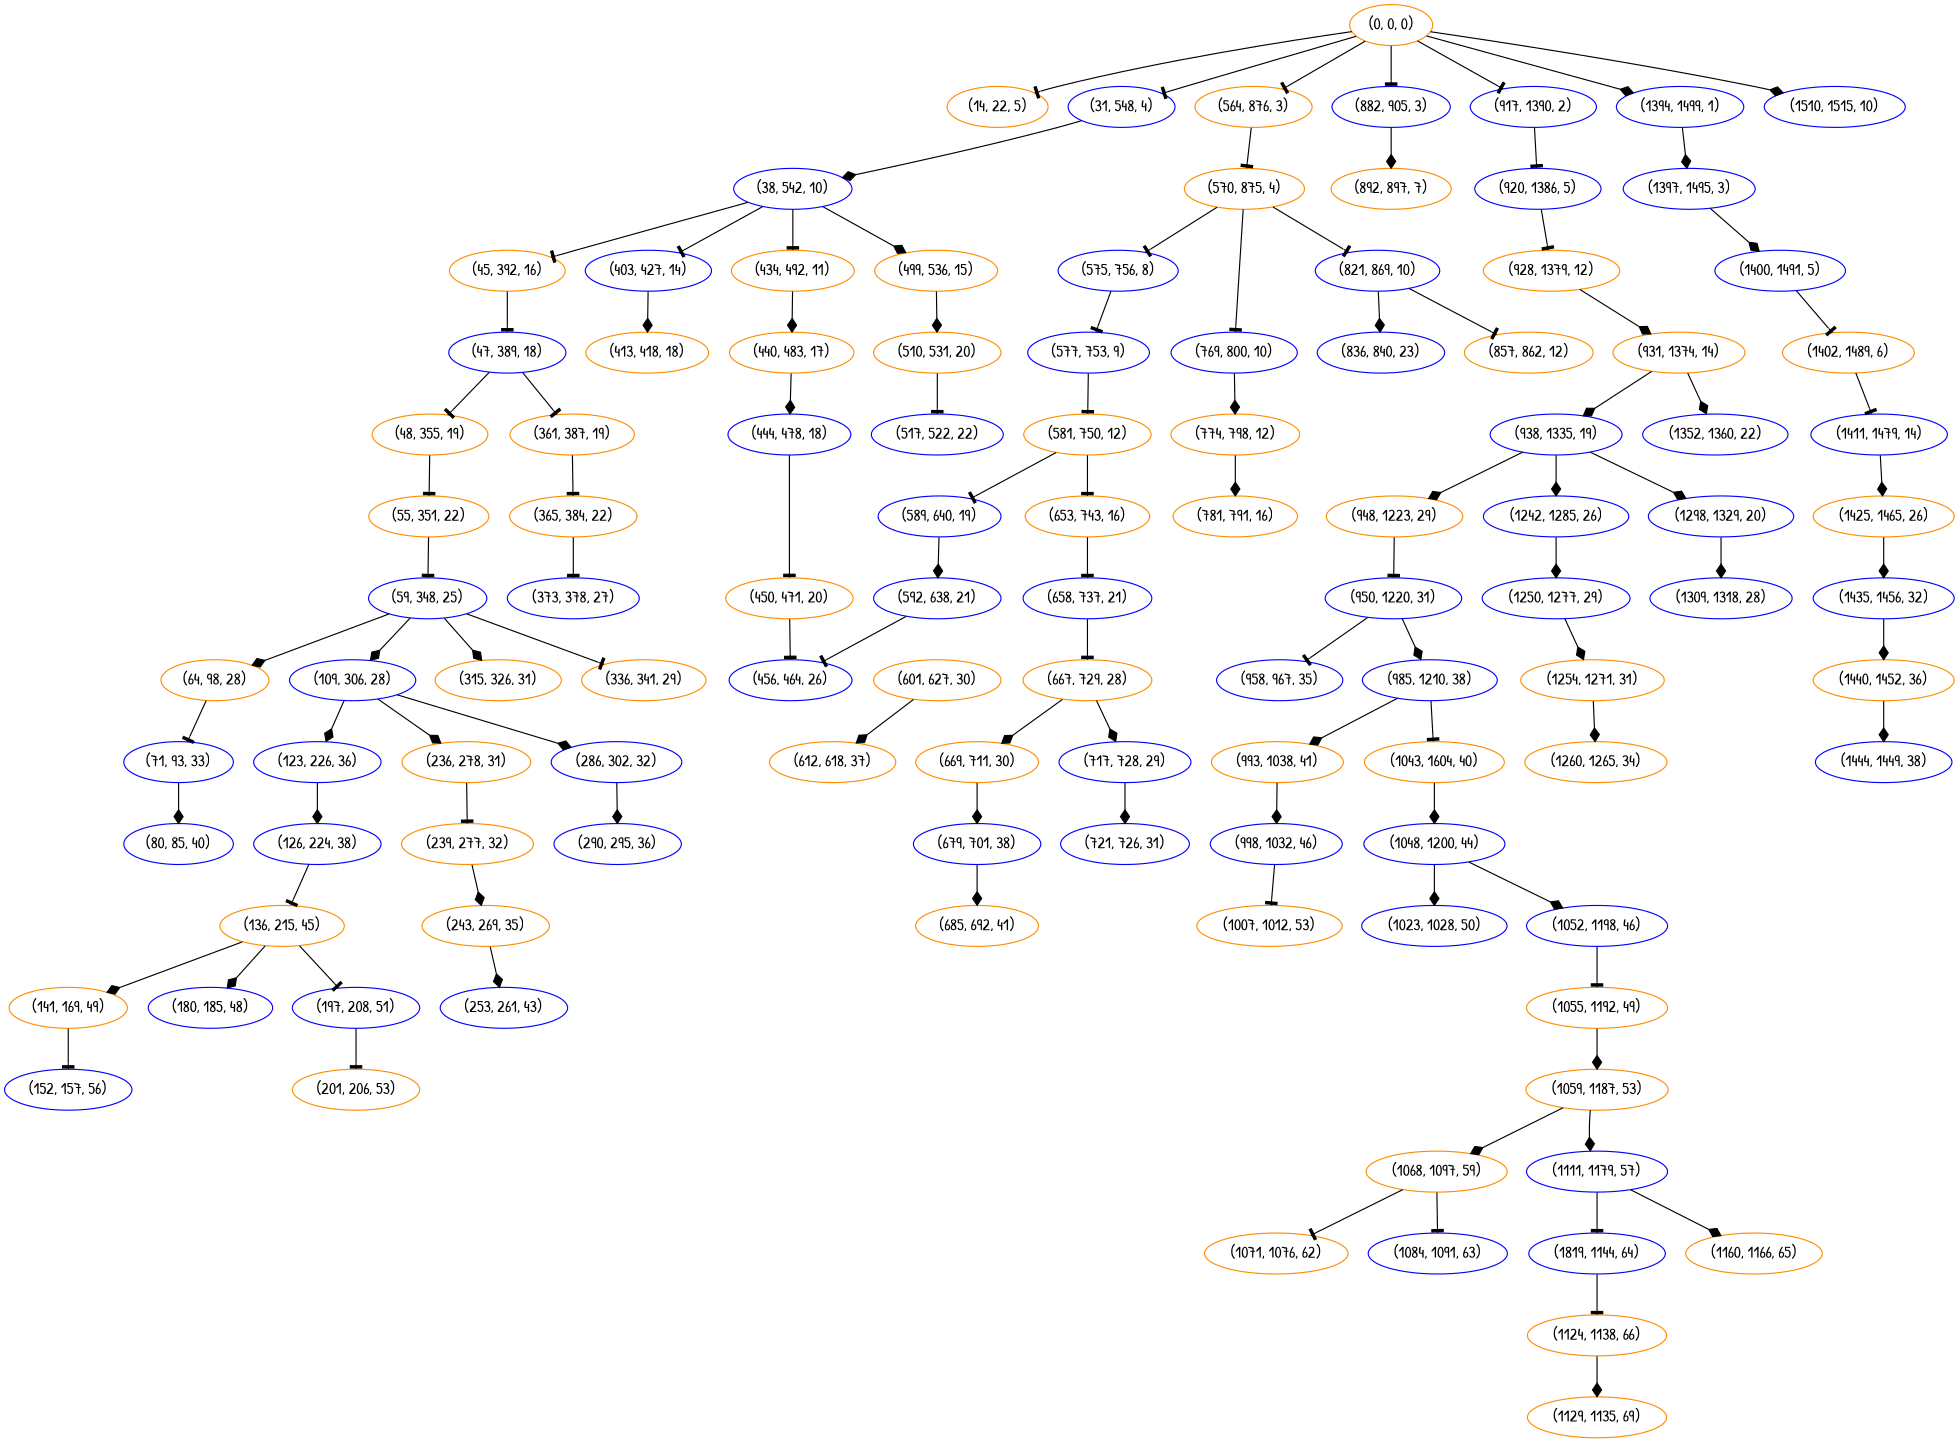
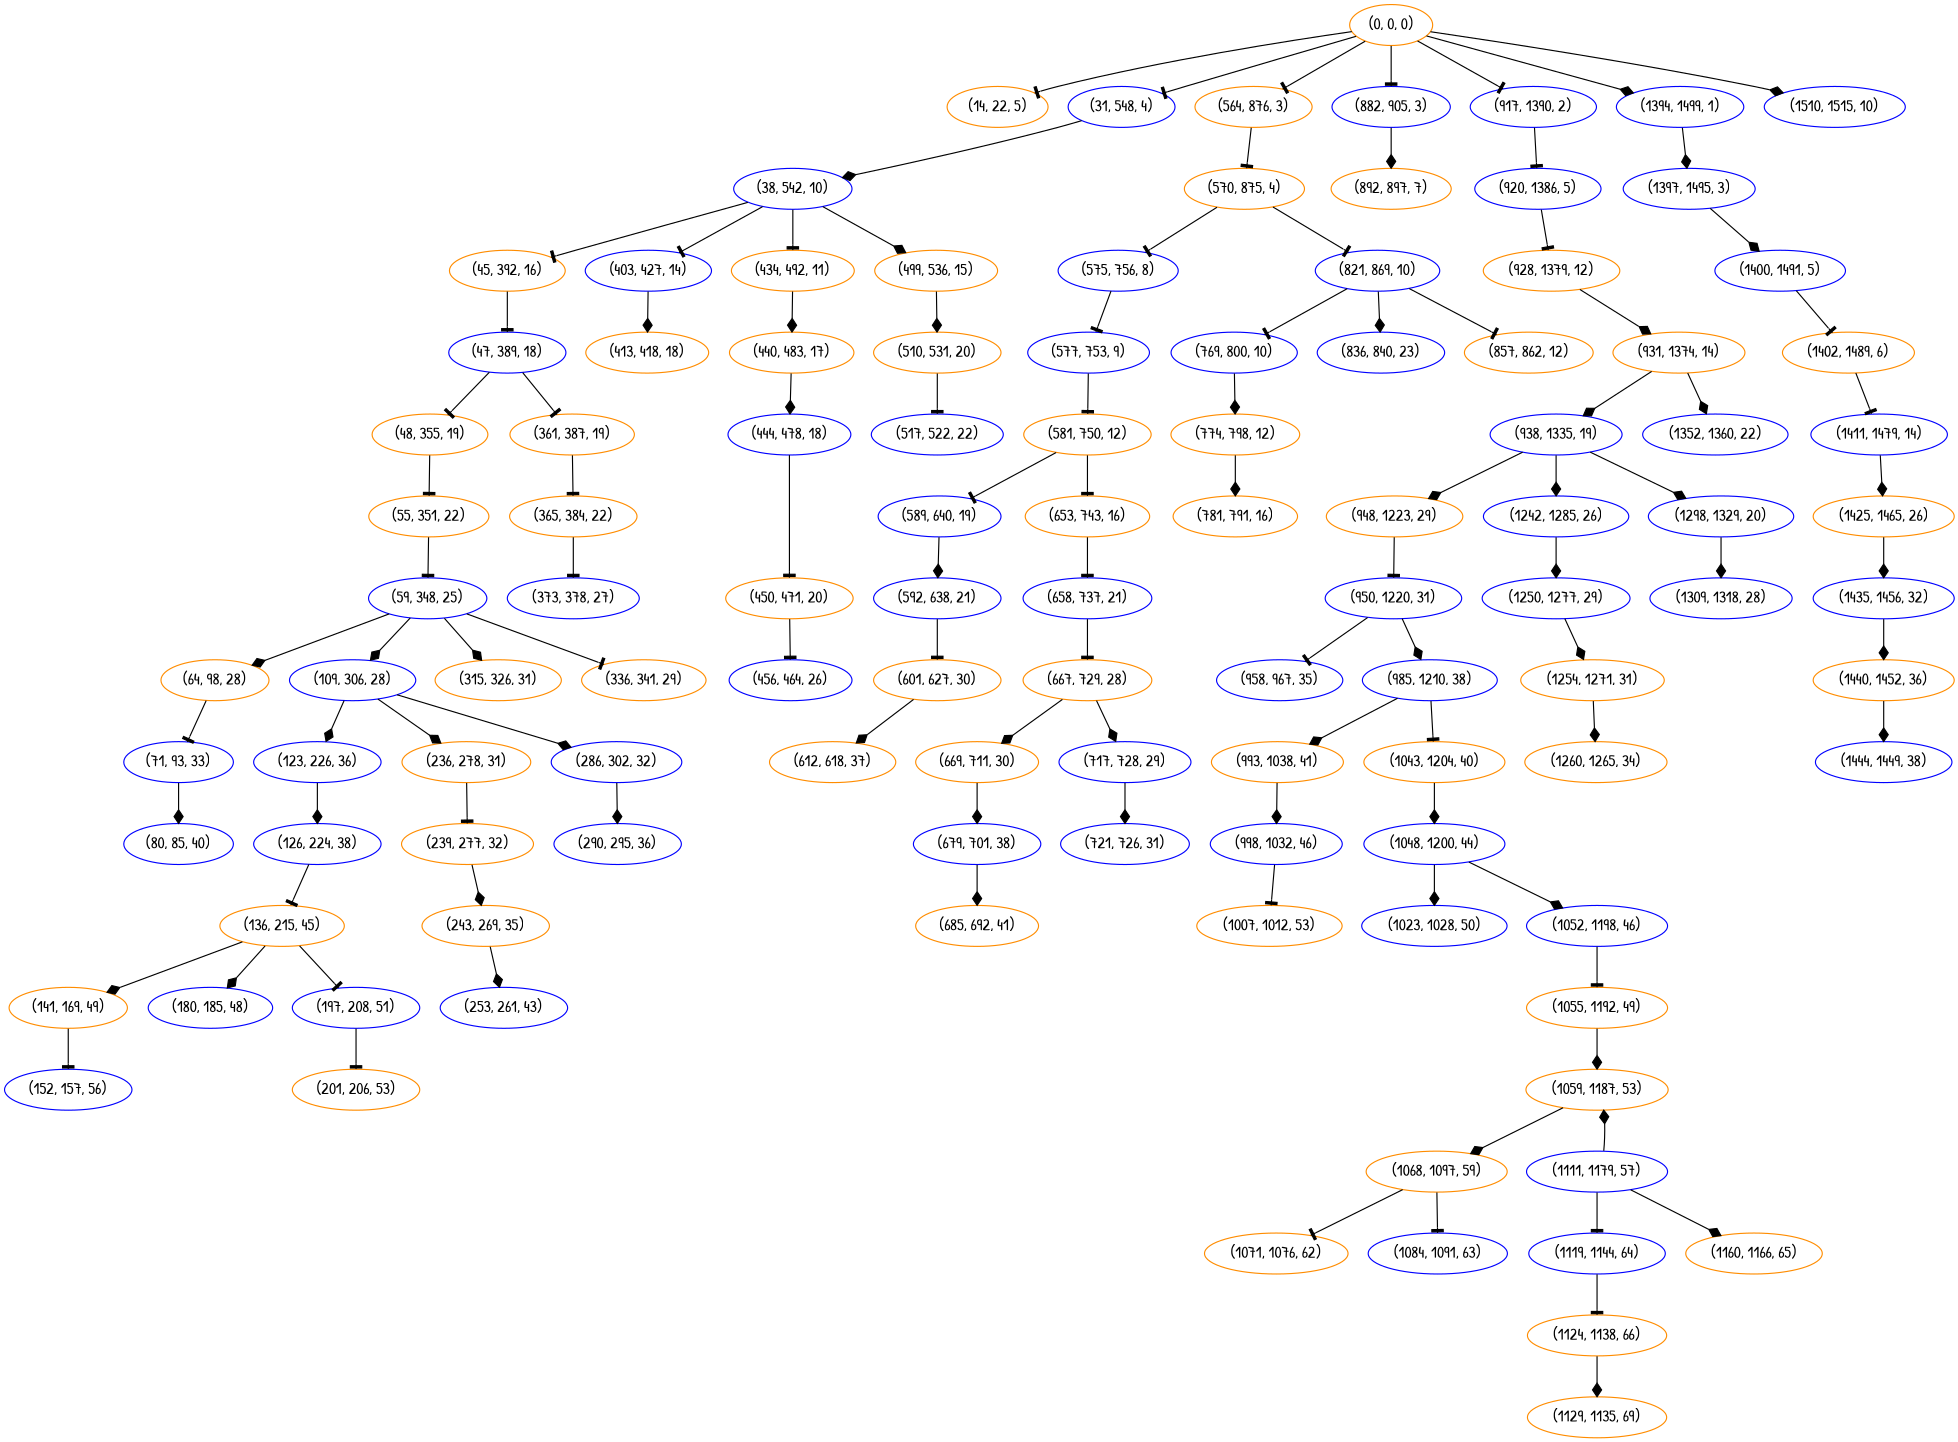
edge "(570, 875, 4)" -> "(769, 800, 10)": now "(821, 869, 10)" -> "(769, 800, 10)"
edge "(592, 638, 21)" -> "(456, 464, 26)": now "(592, 638, 21)" -> "(601, 627, 30)"
node "(1043, 1604, 40)": label "(1043, 1604, 40)" -> "(1043, 1204, 40)"
edge "(1059, 1187, 53)" -> "(1111, 1179, 57)": reversed
node "(1819, 1144, 64)": label "(1819, 1144, 64)" -> "(1119, 1144, 64)"
